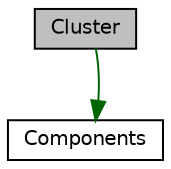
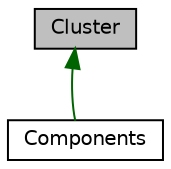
edge "Cluster" -> "Components": reversed
